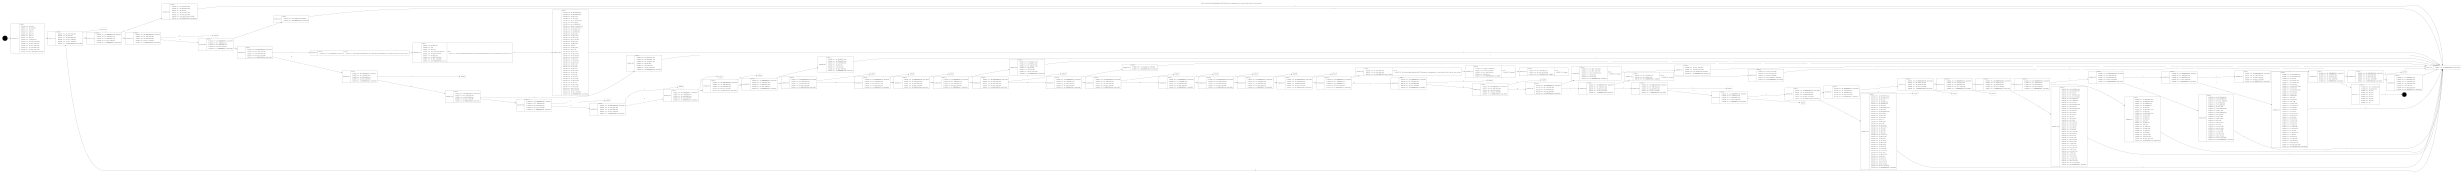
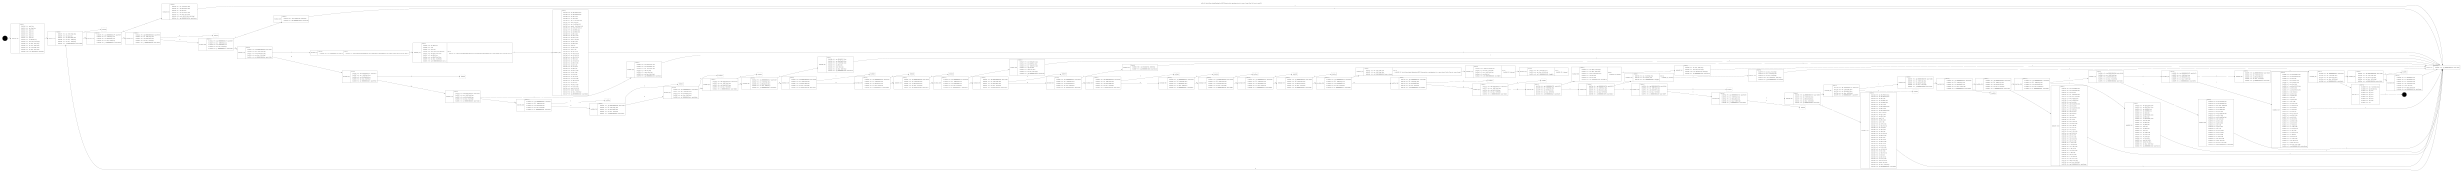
node "0x402288": removed
